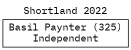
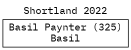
node "Basil Paynter (325) Independent": label "Basil Paynter (325) Independent" -> "Basil Paynter (325) Basil"
